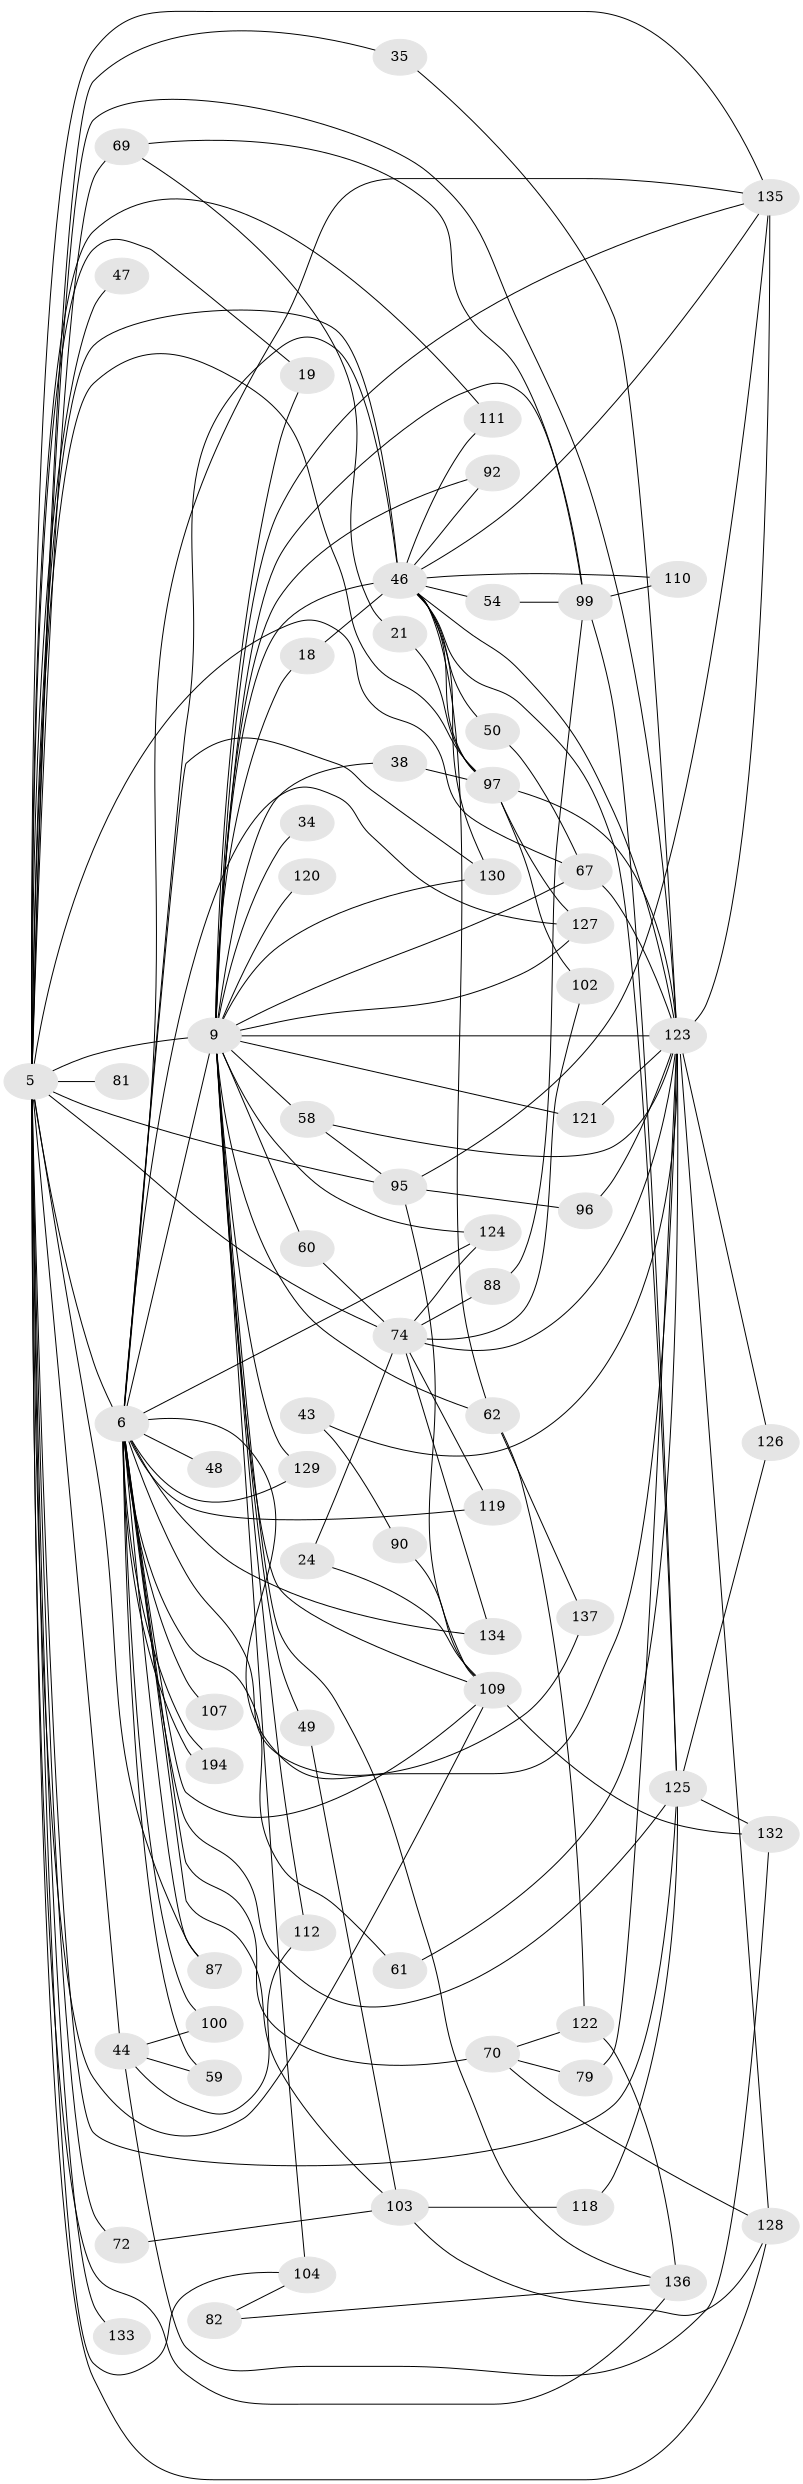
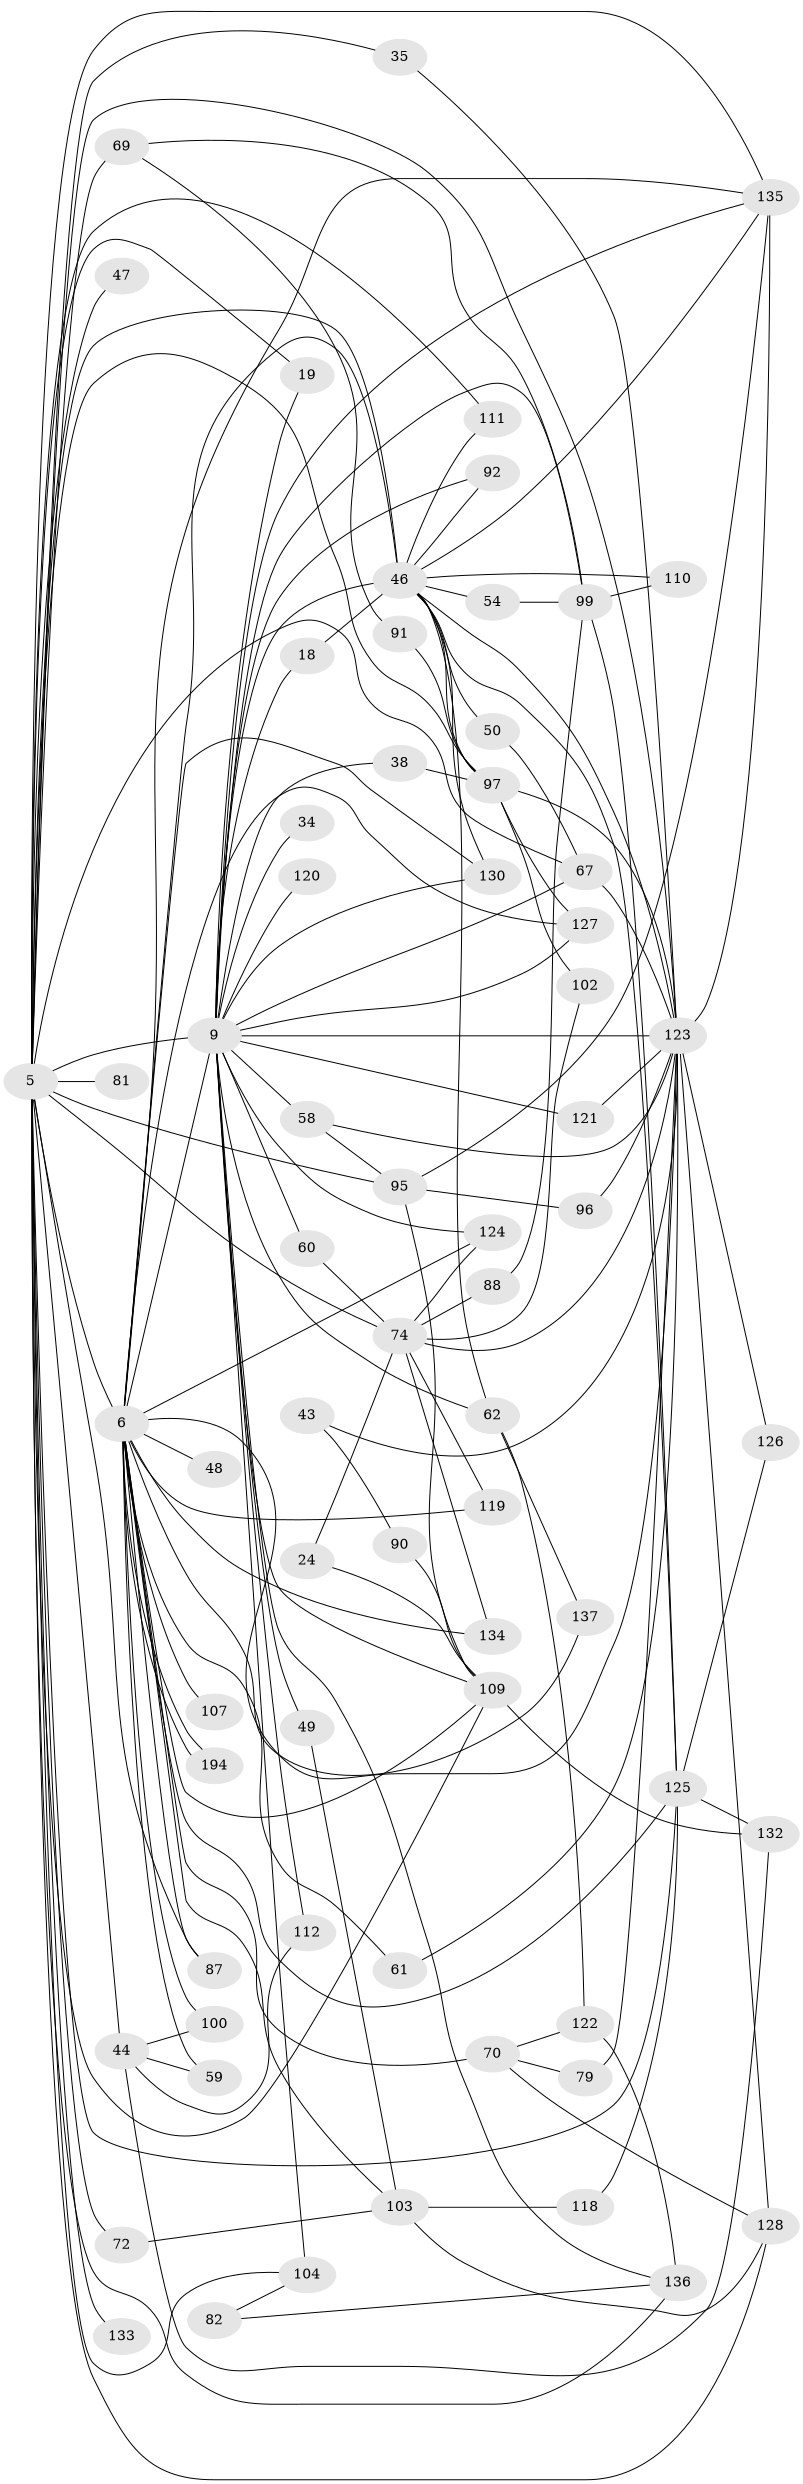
node "21": label "21" -> "91"
node "129": removed
